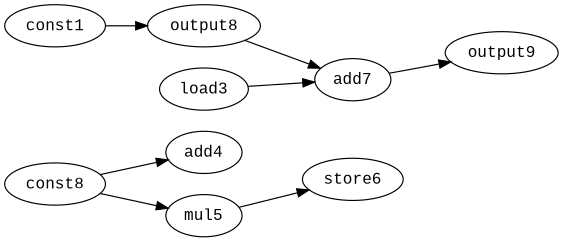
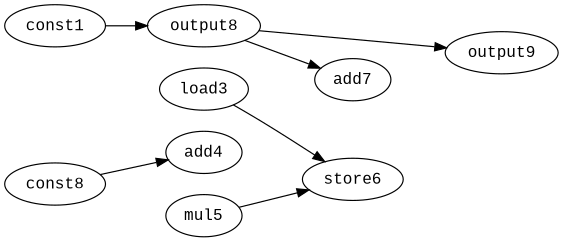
edge "add7" -> "output9": now "output8" -> "output9"
edge "load3" -> "add7": now "load3" -> "store6"
edge "const8" -> "mul5": removed
